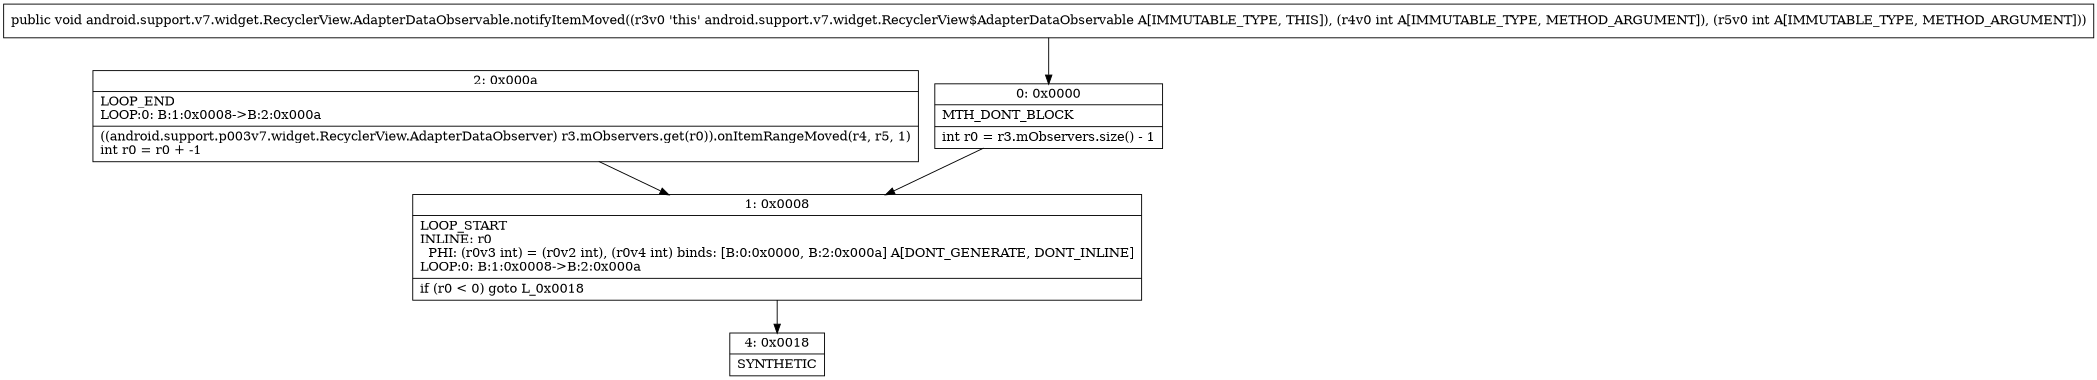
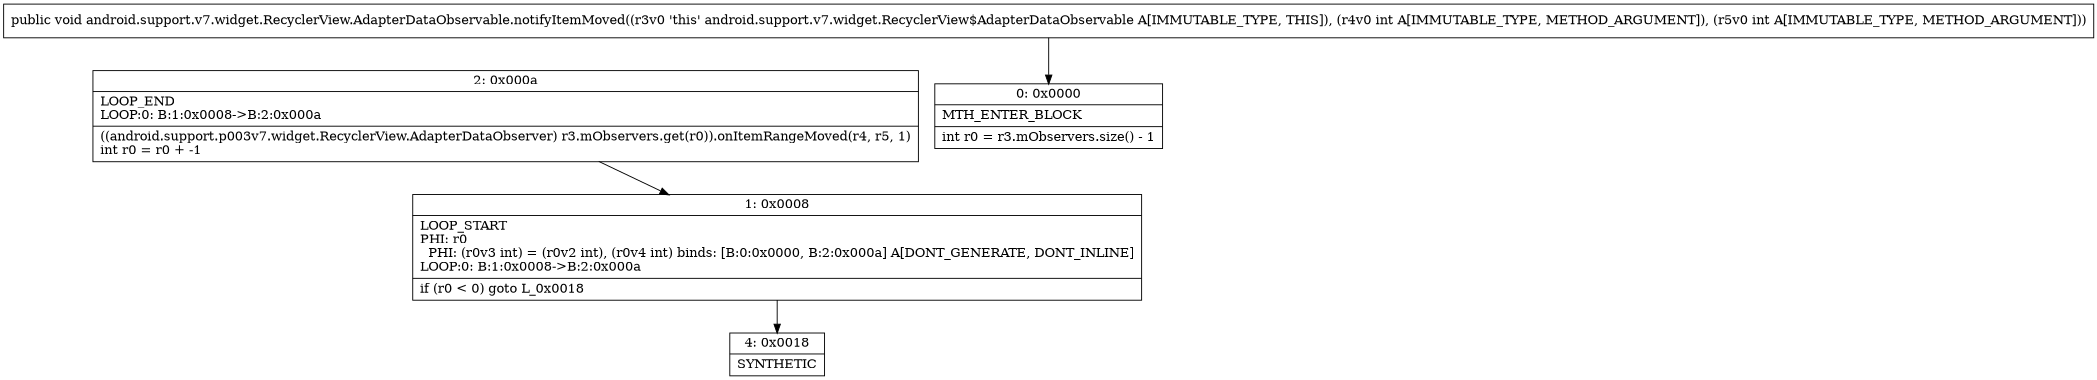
node "0: 0x0000": text "MTH_DONT_BLOCK" -> "MTH_ENTER_BLOCK"
edge "0: 0x0000" -> "1: 0x0008": removed
node "1: 0x0008": text "INLINE: r0" -> "PHI: r0"
